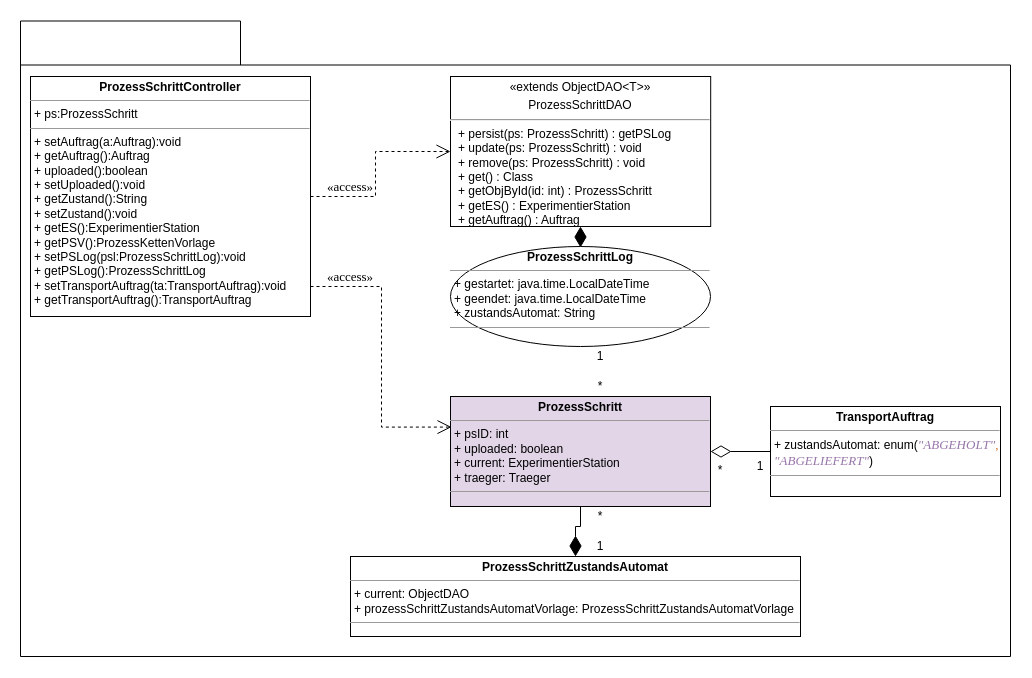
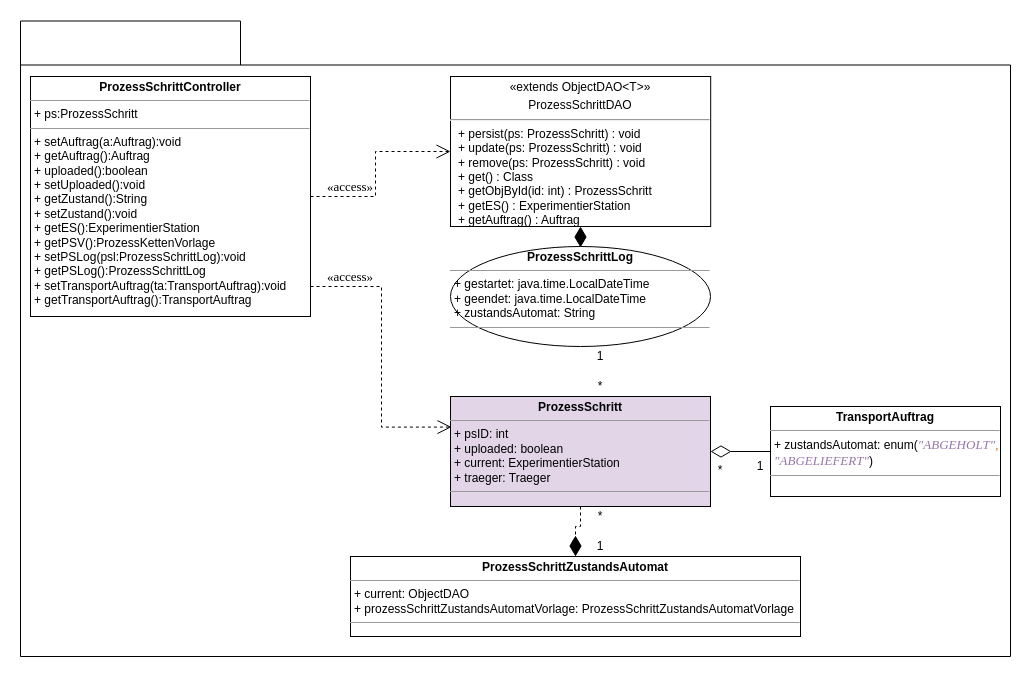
node "«extends ObjectDAO<T>» ProzessSchrittDAO + persist(ps: ProzessSchritt) : getPSLog + update(ps: ProzessSchritt) : void + remove(ps: ProzessSchritt) : void + get() : Class + getObjById(id: int) : ProzessSchritt + getES() : ExperimentierStation + getAuftrag() : Auftrag": label "«extends ObjectDAO<T>» ProzessSchrittDAO + persist(ps: ProzessSchritt) : getPSLog + update(ps: ProzessSchritt) : void + remove(ps: ProzessSchritt) : void + get() : Class + getObjById(id: int) : ProzessSchritt + getES() : ExperimentierStation + getAuftrag() : Auftrag" -> "«extends ObjectDAO<T>» ProzessSchrittDAO + persist(ps: ProzessSchritt) : void + update(ps: ProzessSchritt) : void + remove(ps: ProzessSchritt) : void + get() : Class + getObjById(id: int) : ProzessSchritt + getES() : ExperimentierStation + getAuftrag() : Auftrag"
edge "ProzessSchritt + psID: int + uploaded: boolean + current: ExperimentierStation + traeger: Traeger" -> "ProzessSchrittZustandsAutomat + current: ObjectDAO + prozessSchrittZustandsAutomatVorlage: ProzessSchrittZustandsAutomatVorlage": style solid -> dashed
